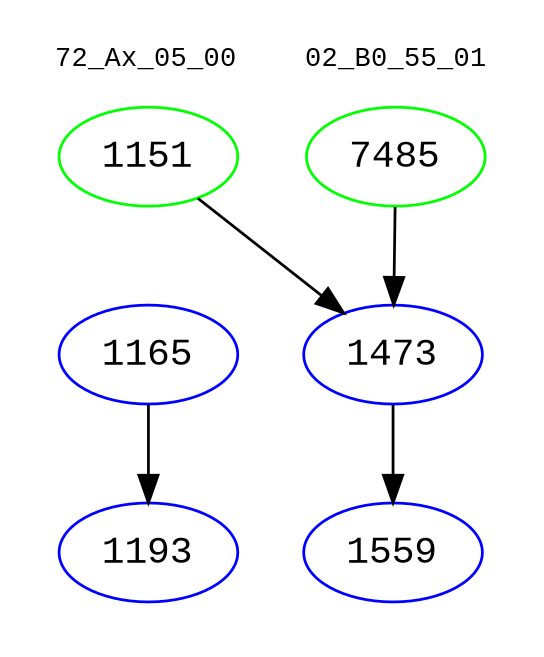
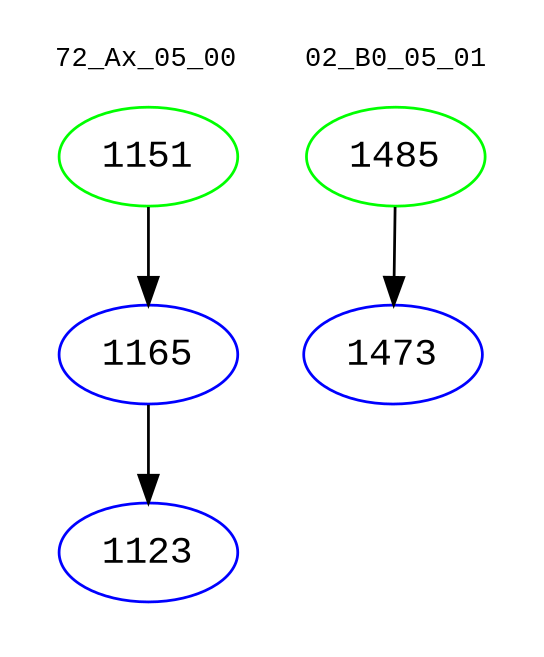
cluster "02_B0_55_01": label "02_B0_55_01" -> "02_B0_05_01"
node "7485": label "7485" -> "1485"
edge "1151" -> "1473": now "1151" -> "1165"
node "1193": label "1193" -> "1123"
node "1559": removed
